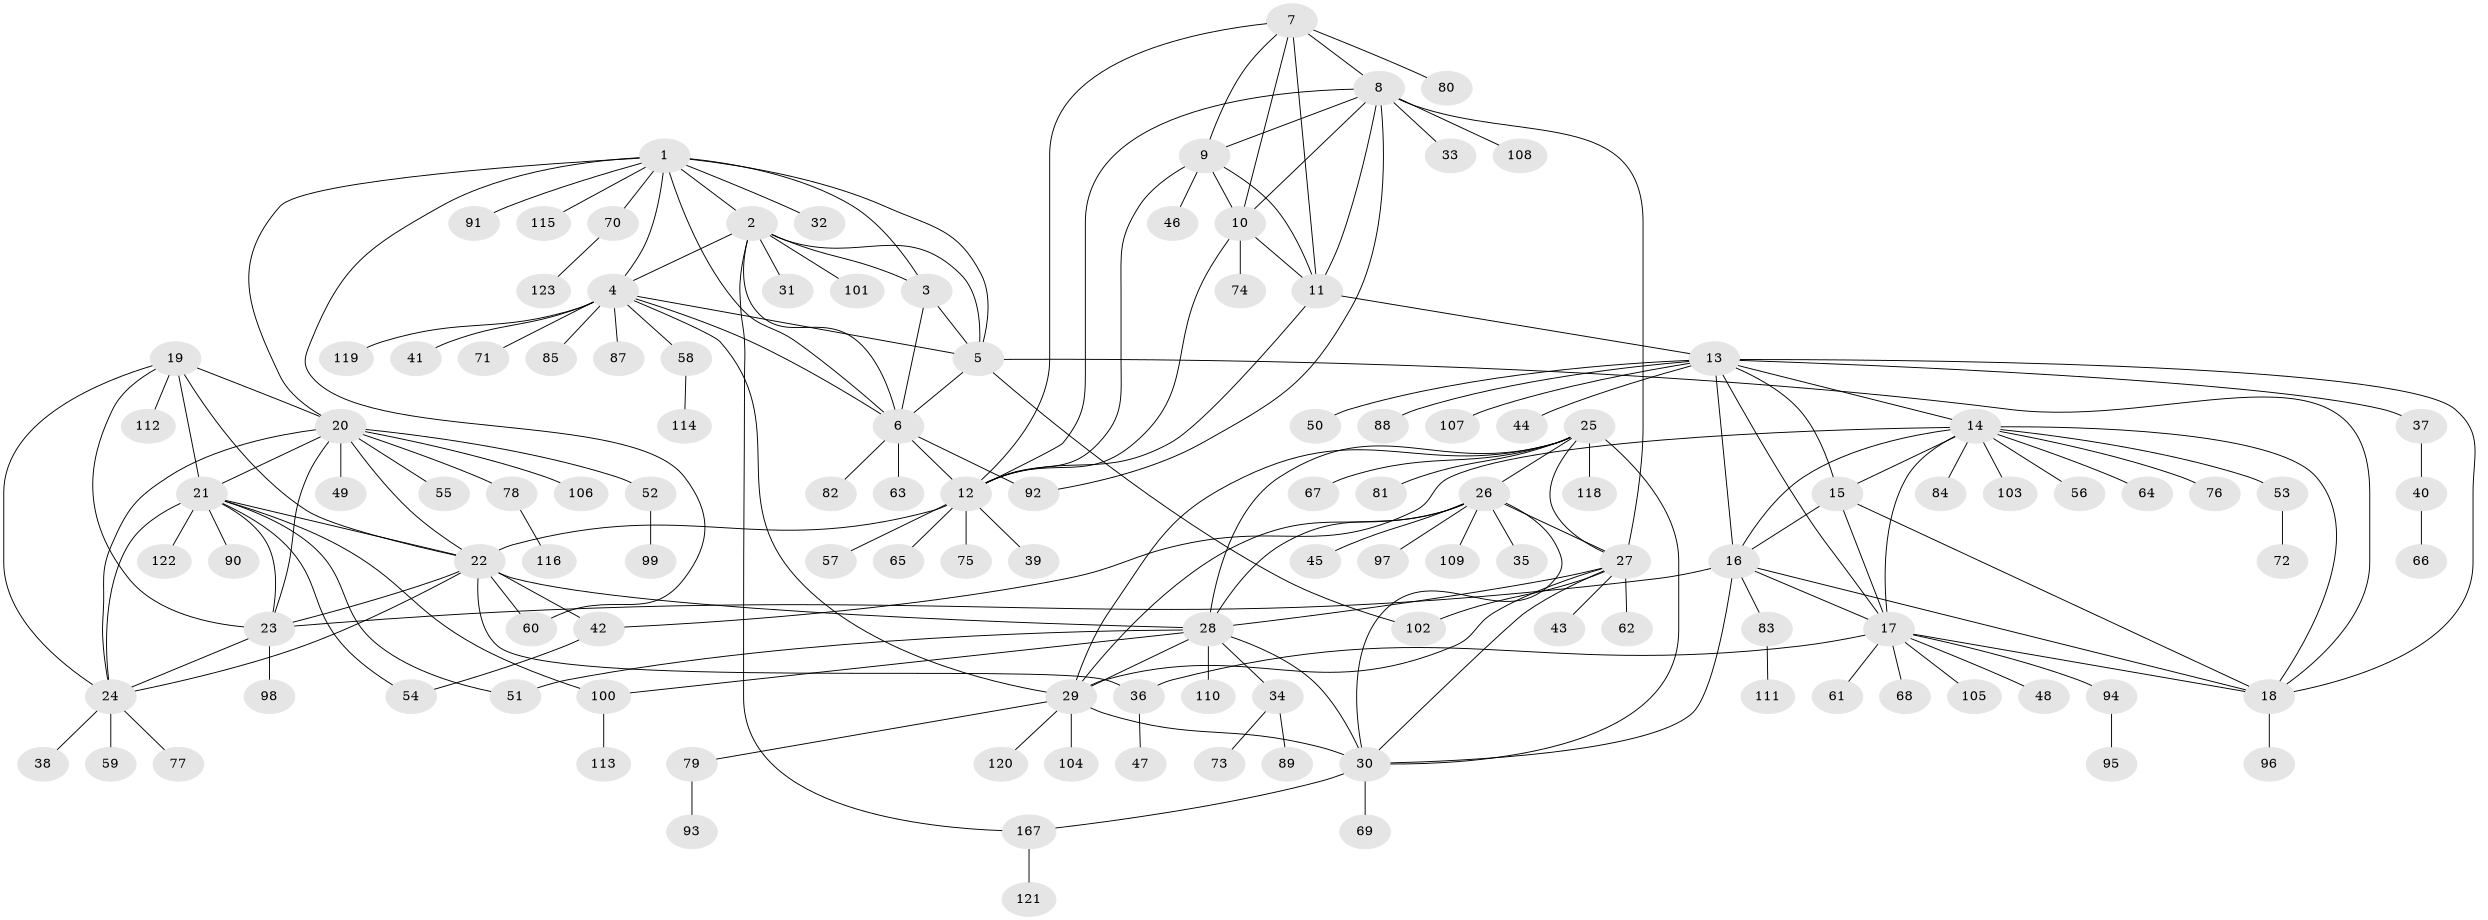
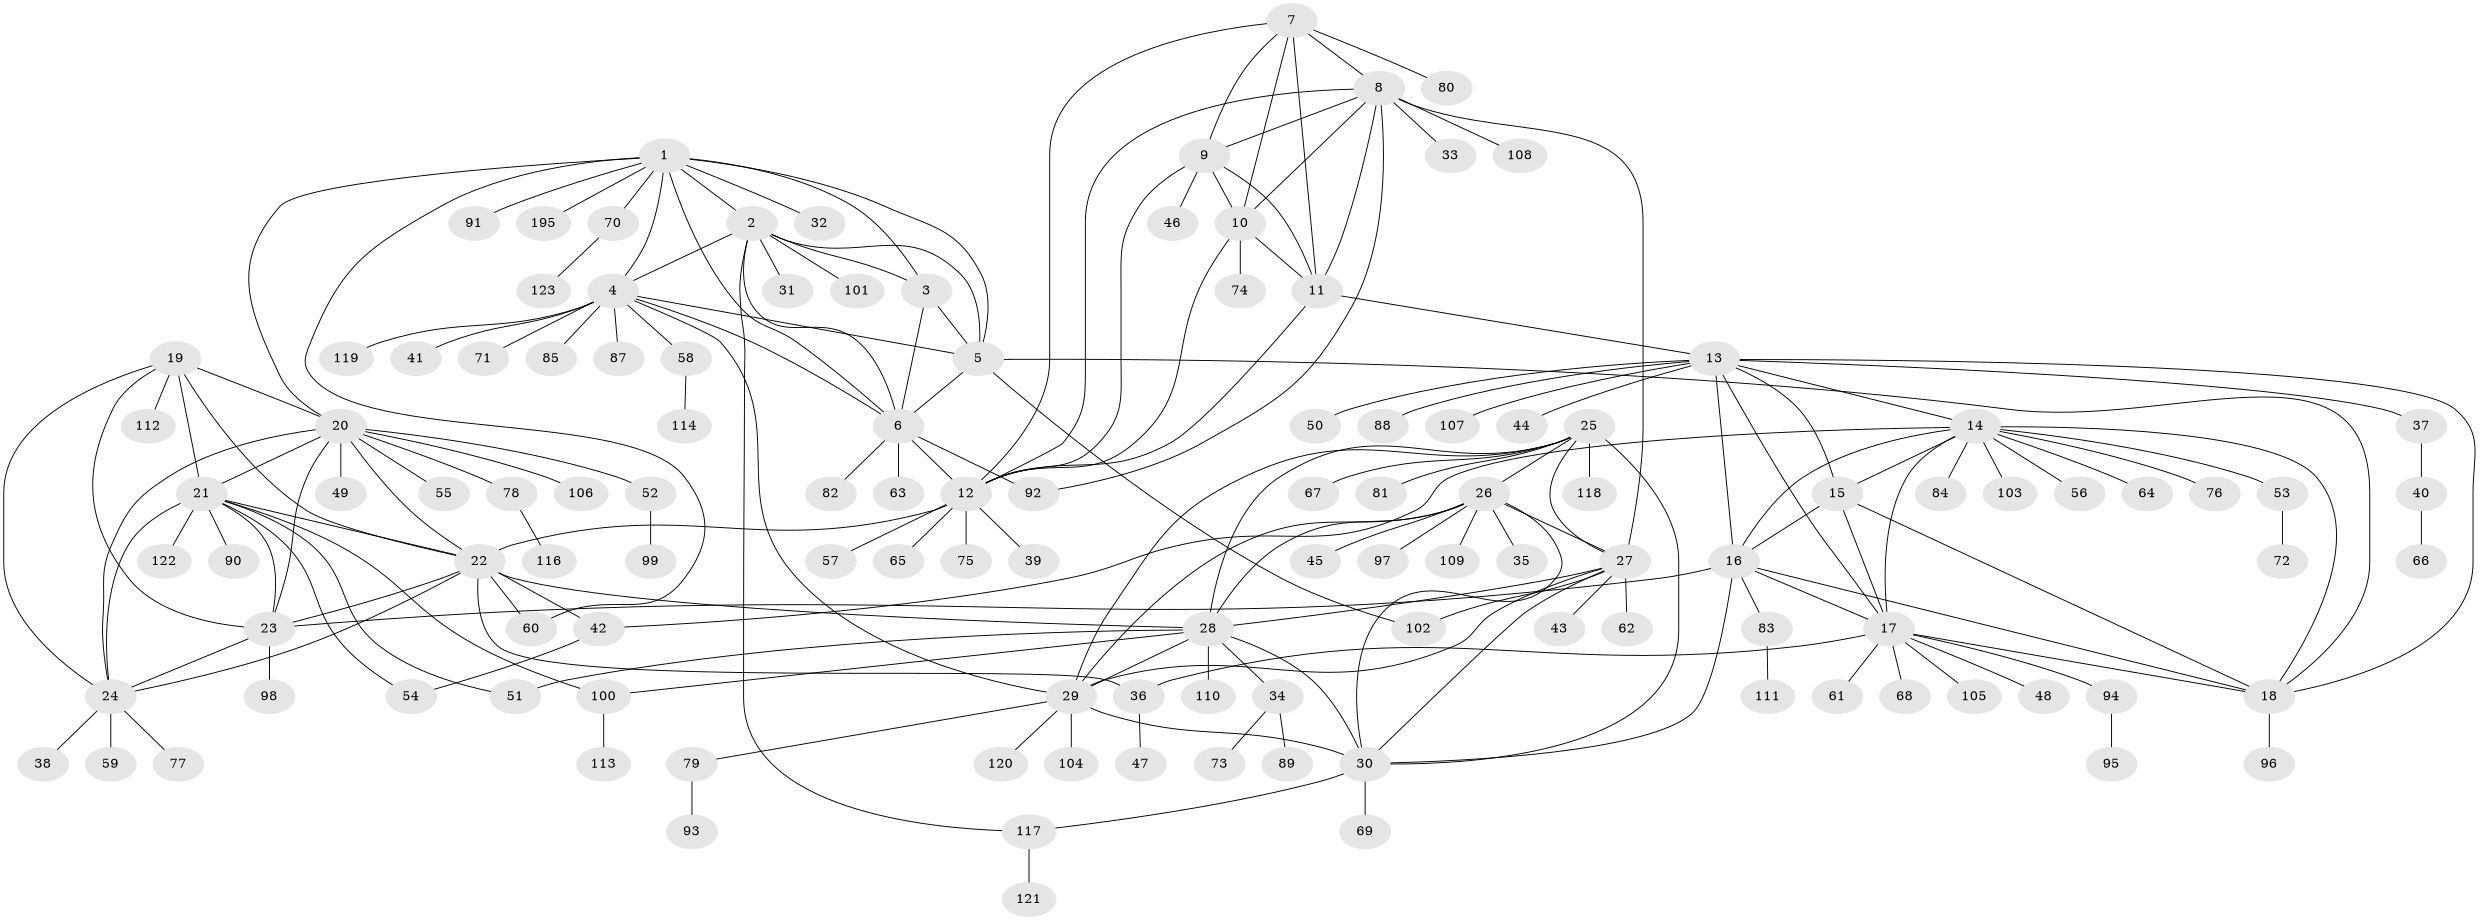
node "115": label "115" -> "195"
node "167": label "167" -> "117"
